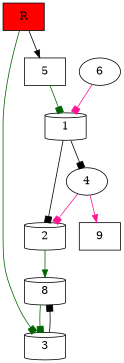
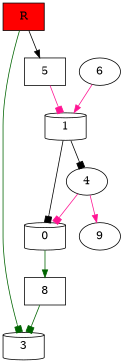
edge "6" -> "1": arrowhead box -> normal
edge "5" -> "1": color darkgreen -> deeppink
node "2": label "2" -> "0"
node "9": shape box -> ellipse
node "8": shape cylinder -> box
edge "3" -> "8": removed
